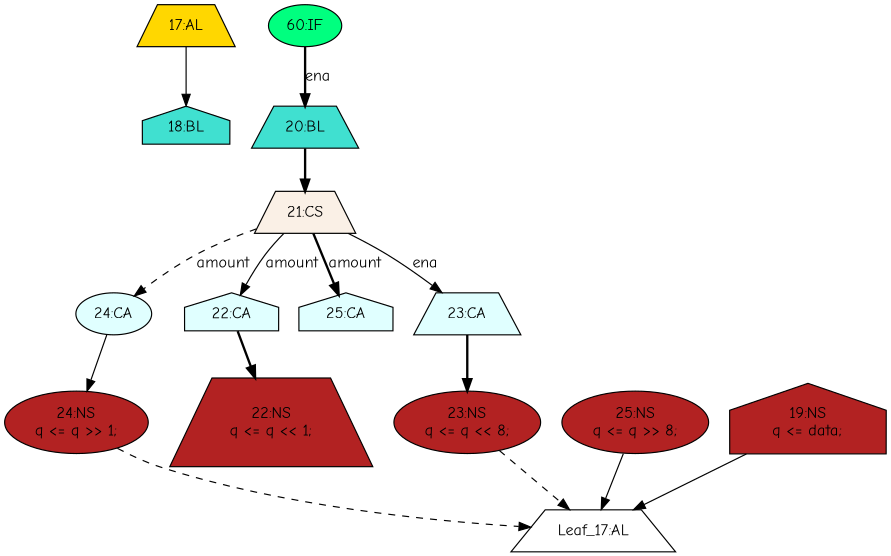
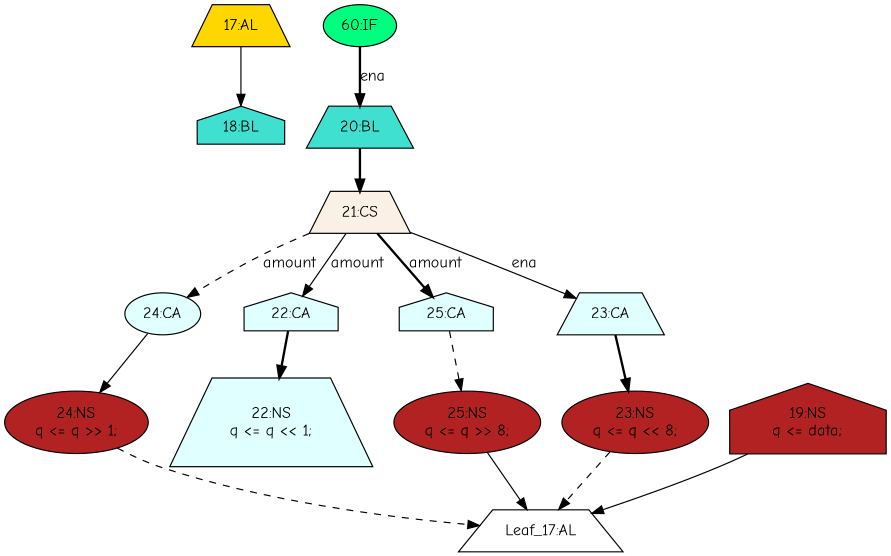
edge "25:CA" -> "25:NS q <= q >> 8;": added
node "22:NS q <= q << 1;": fillcolor firebrick -> lightcyan
